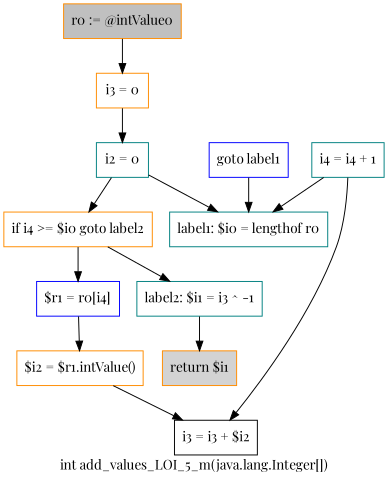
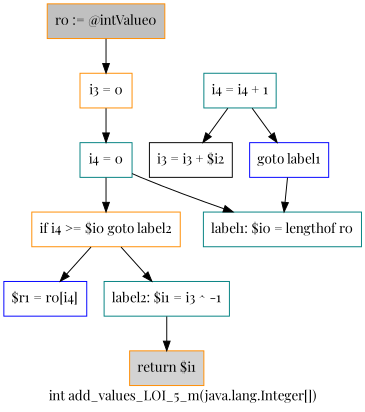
node "i2 = 0": label "i2 = 0" -> "i4 = 0"
edge "i4 = i4 + 1" -> "label1: $i0 = lengthof r0": now "i4 = i4 + 1" -> "goto label1"
node "$i2 = $r1.intValue()": removed
